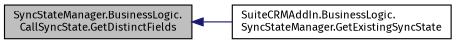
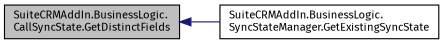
node "SyncStateManager.BusinessLogic. CallSyncState.GetDistinctFields": label "SyncStateManager.BusinessLogic. CallSyncState.GetDistinctFields" -> "SuiteCRMAddIn.BusinessLogic. CallSyncState.GetDistinctFields"
